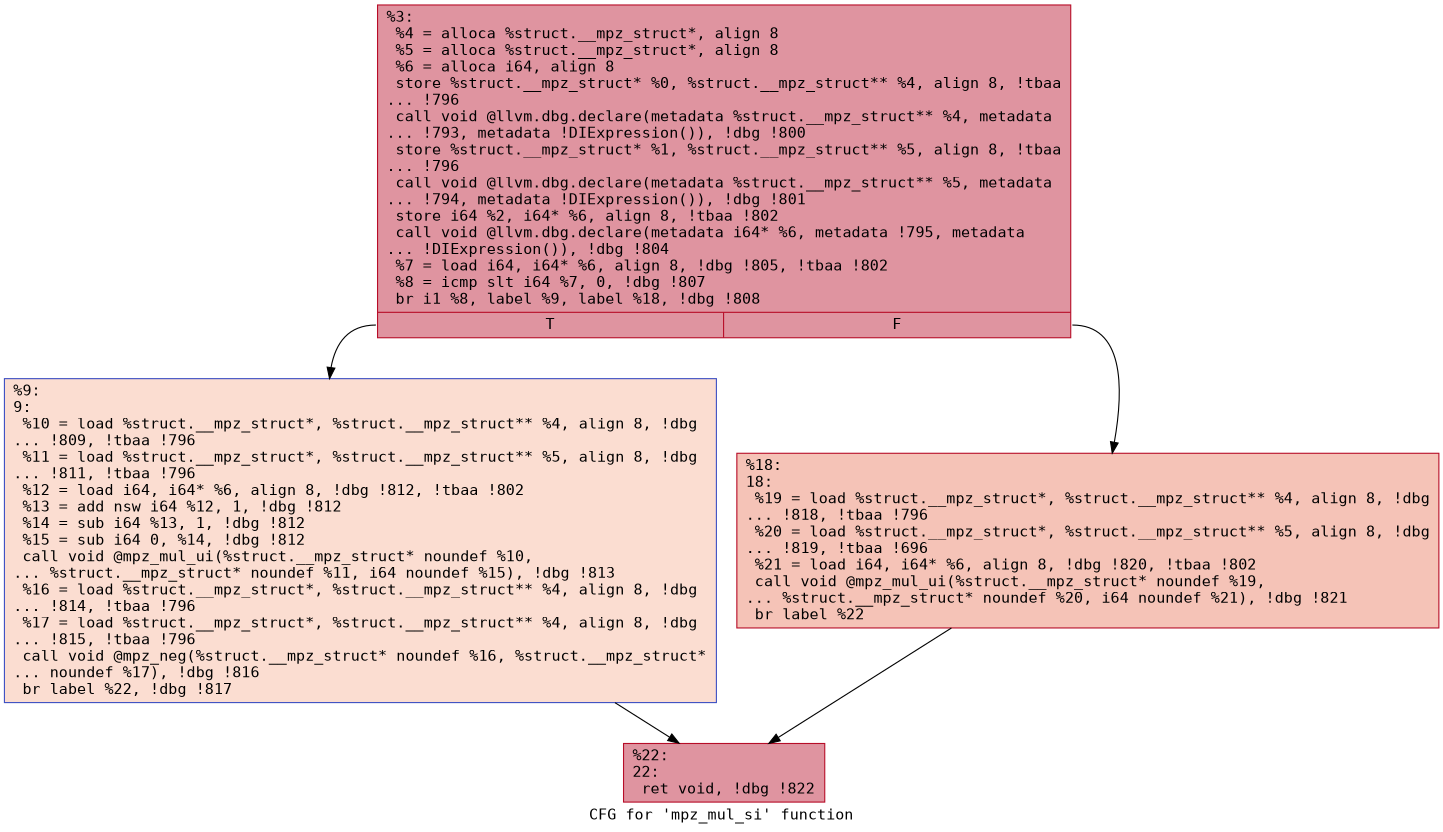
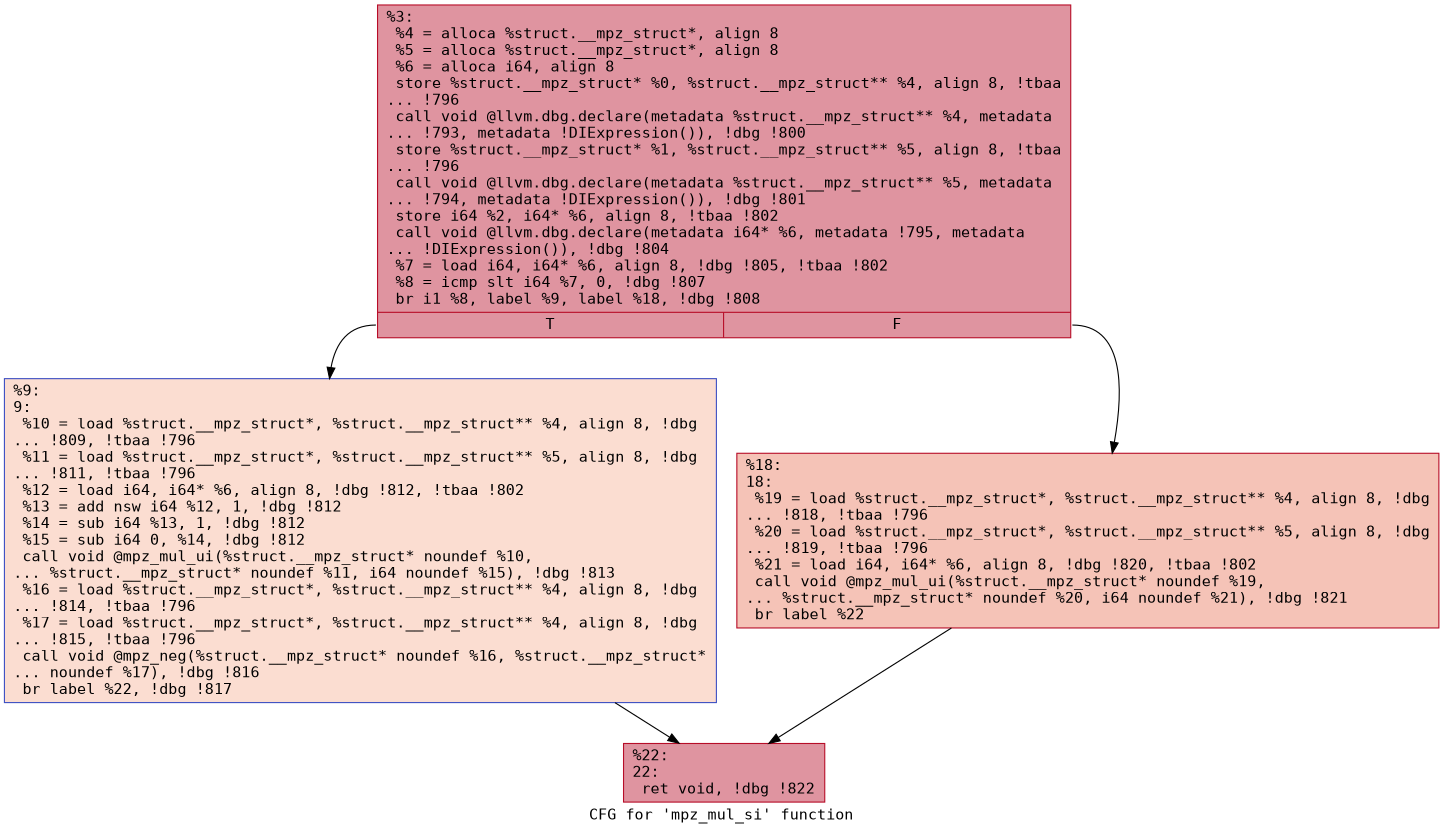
node "%18:": text "... !819, !tbaa !696" -> "... !819, !tbaa !796"
